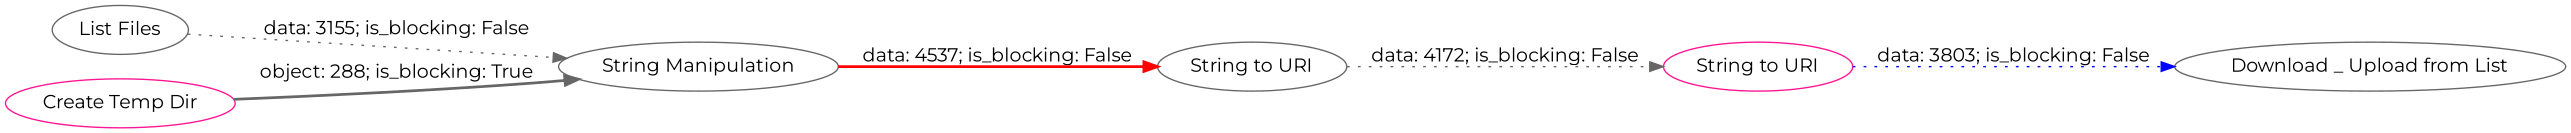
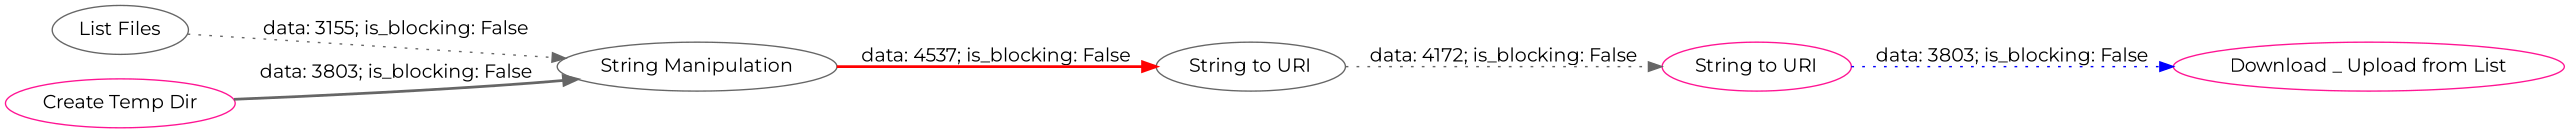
node "Download _ Upload from List": color gray40 -> deeppink
edge "Create Temp Dir" -> "String Manipulation": label "object: 288; is_blocking: True" -> "data: 3803; is_blocking: False"
